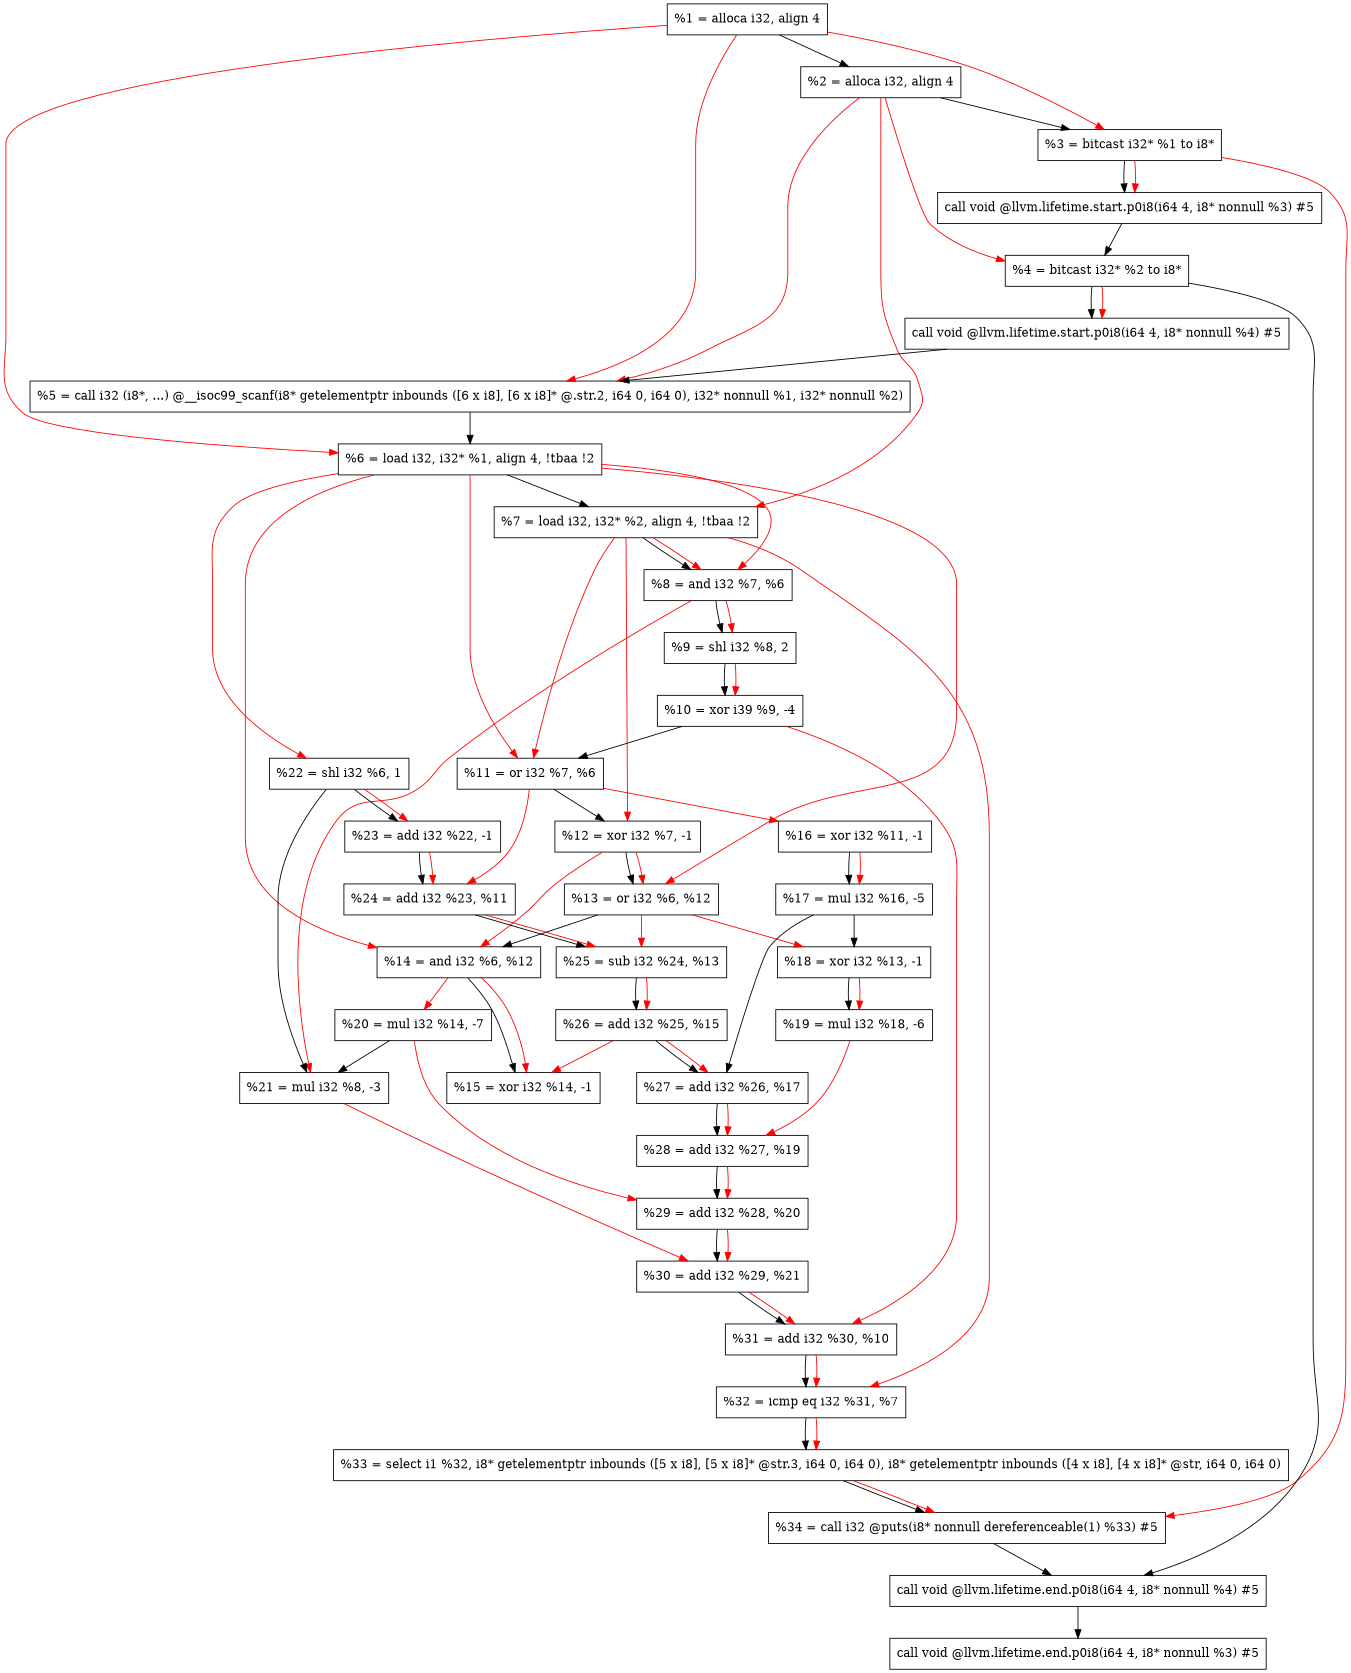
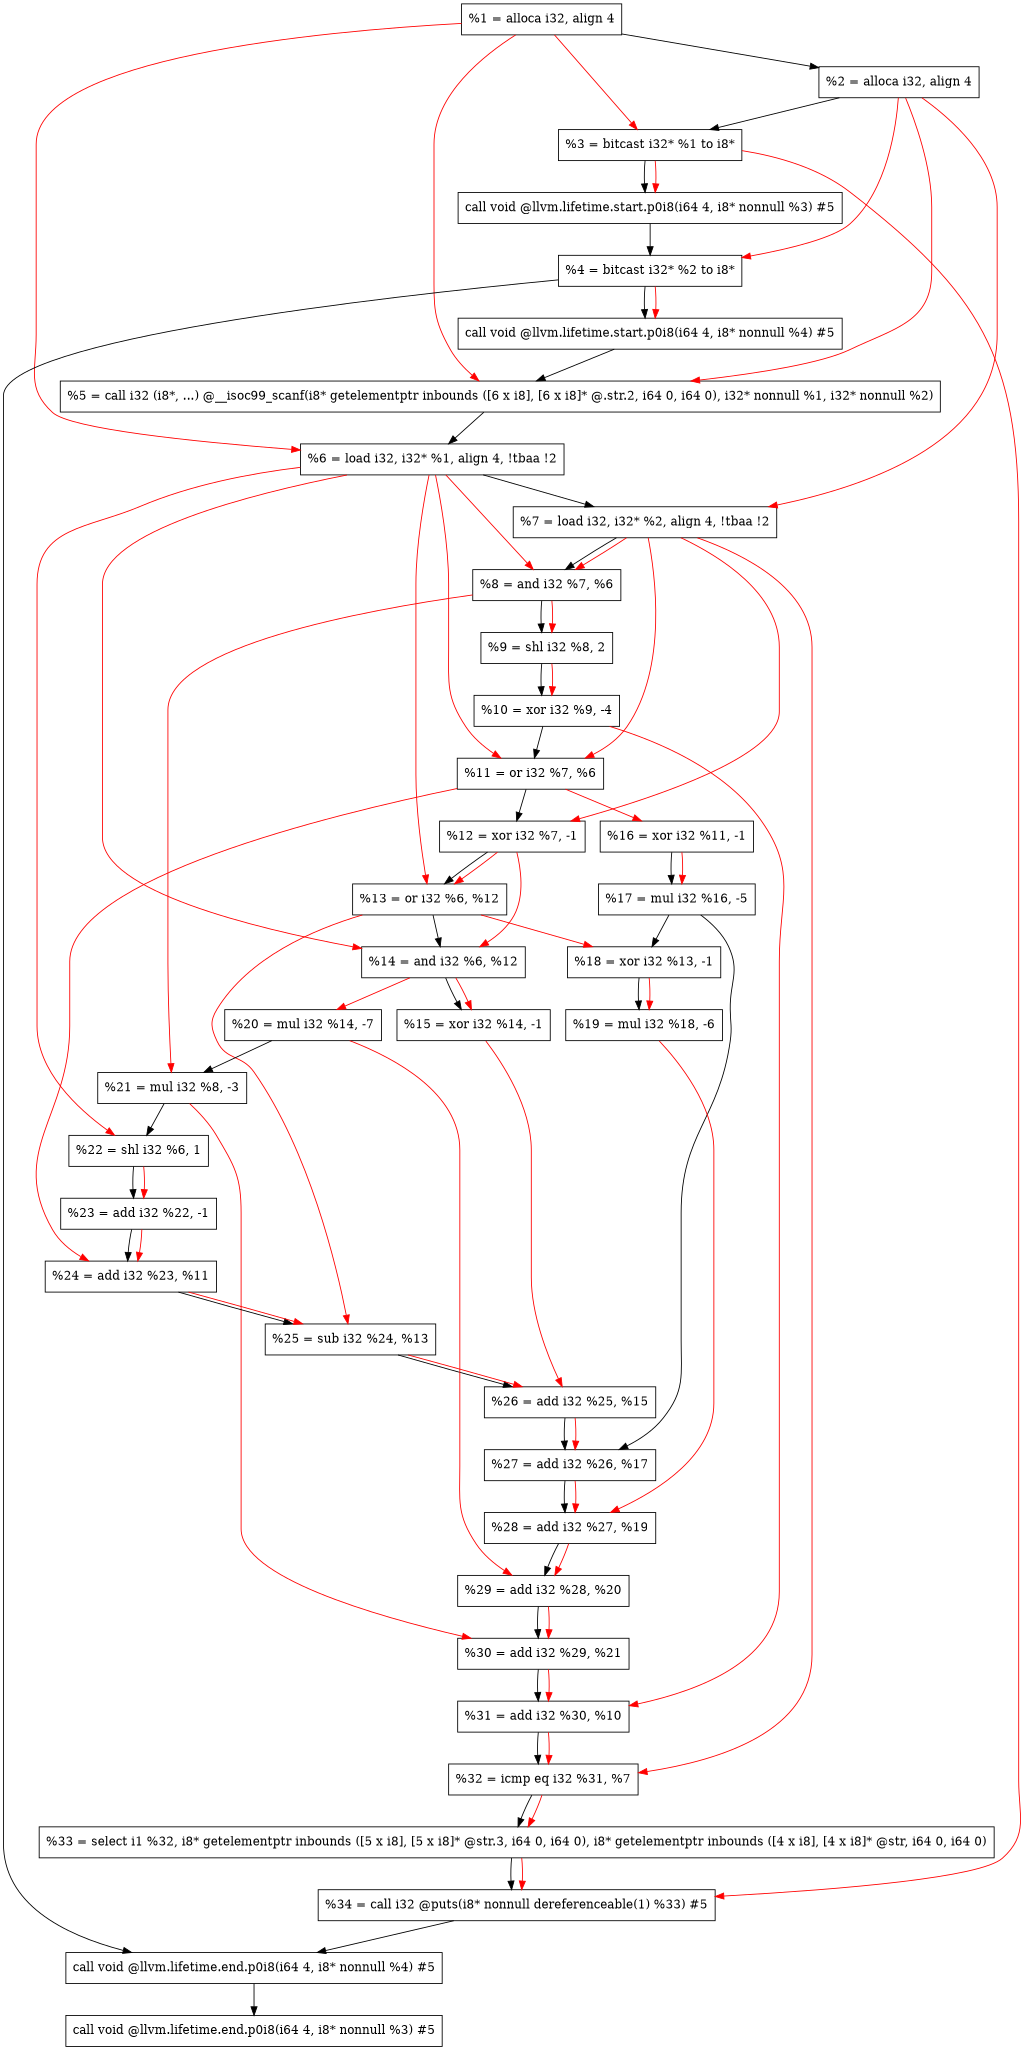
node "%10 = xor i39 %9, -4": label "%10 = xor i39 %9, -4" -> "%10 = xor i32 %9, -4"
edge "%22 = shl i32 %6, 1" -> "%21 = mul i32 %8, -3": reversed
edge "%26 = add i32 %25, %15" -> "%15 = xor i32 %14, -1": reversed
